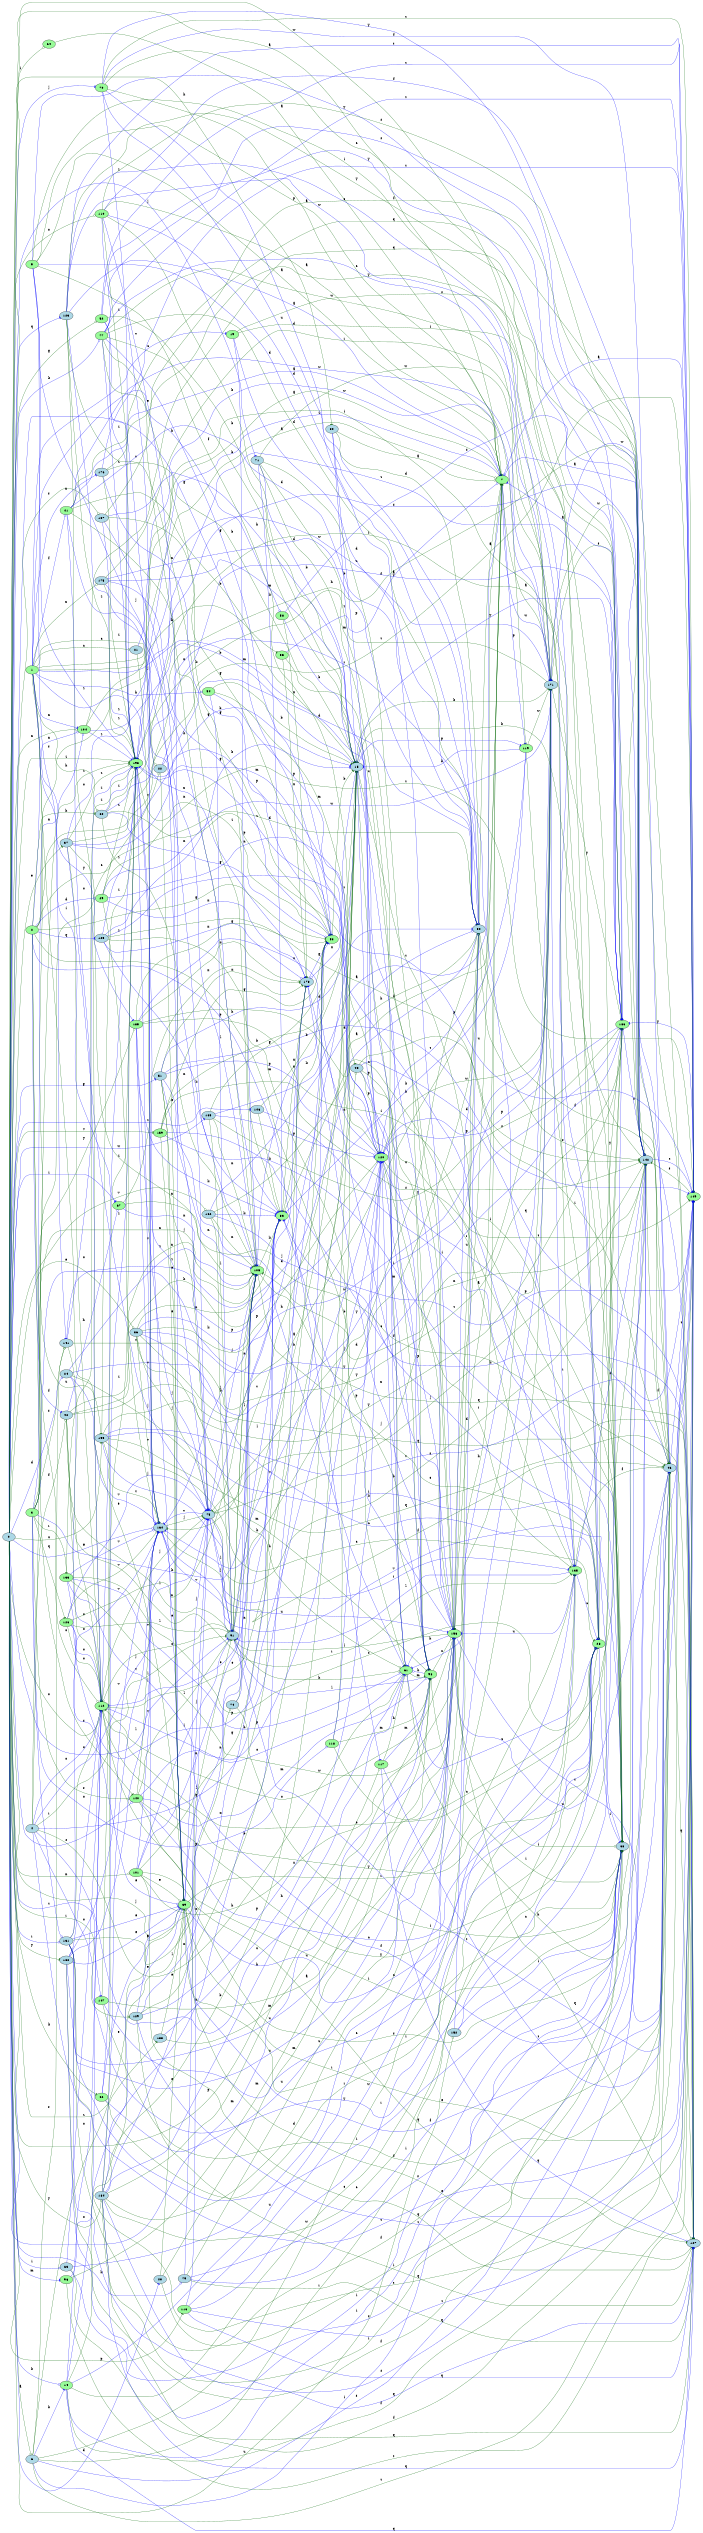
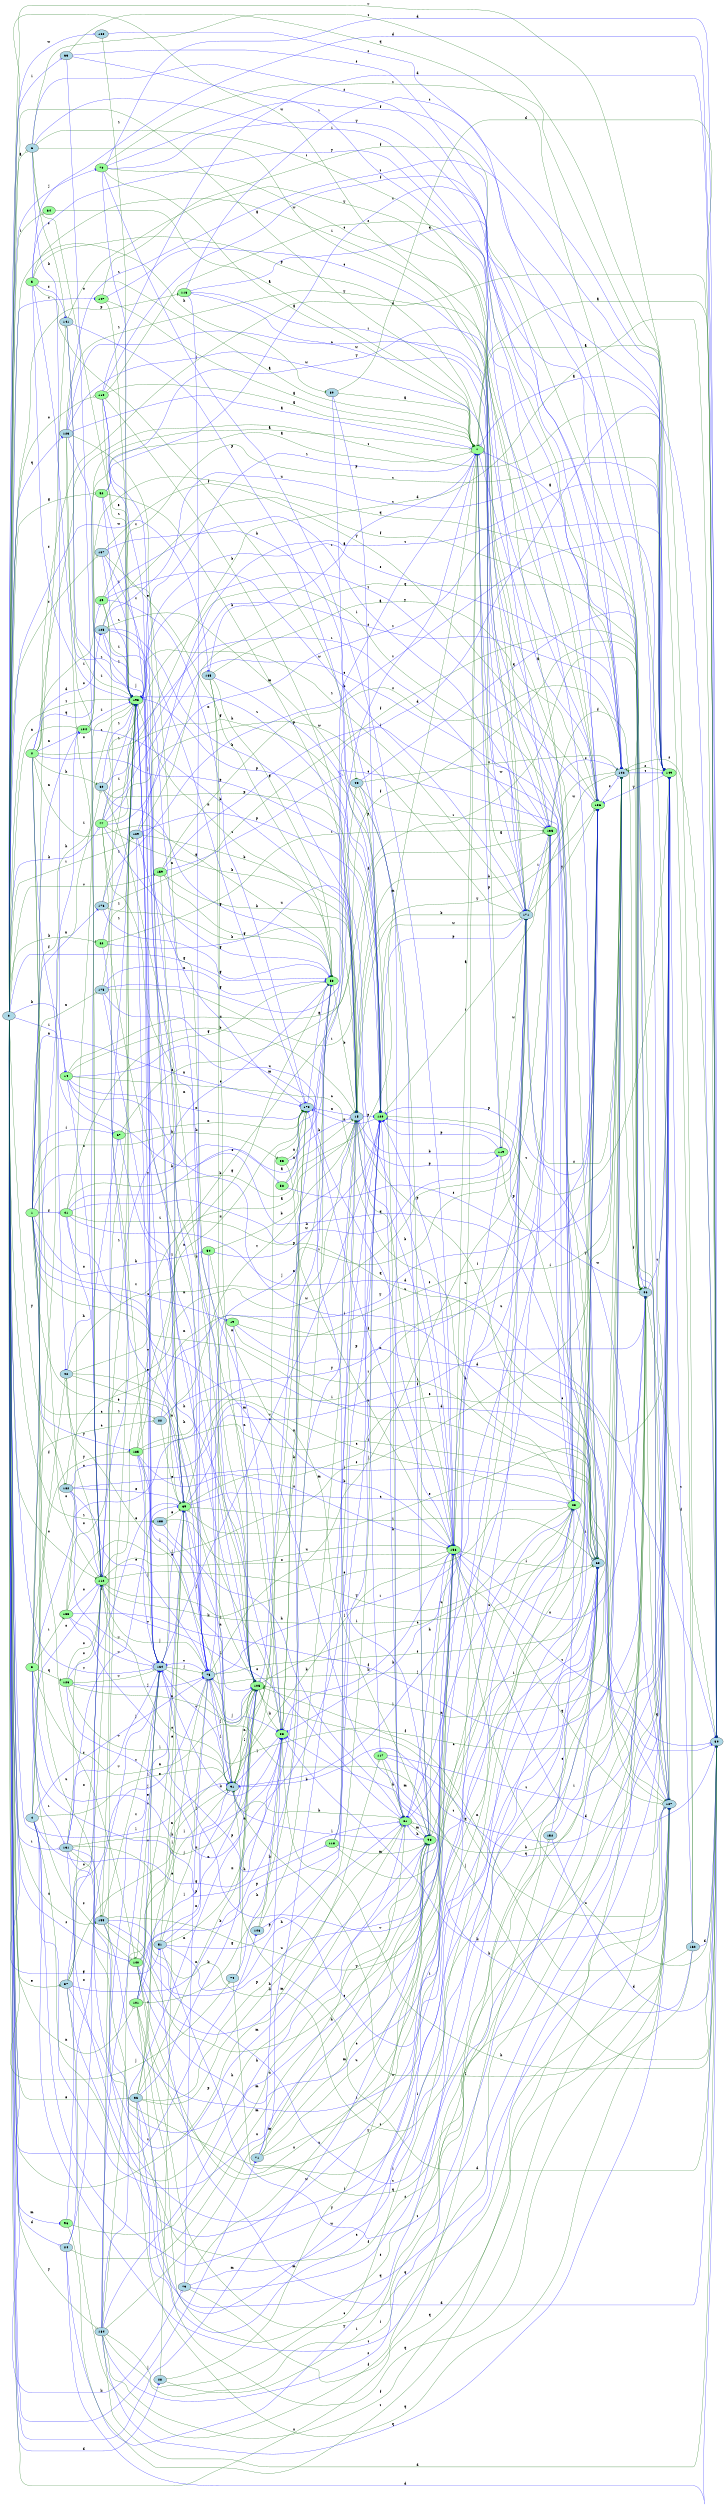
node "168": added
edge "15" -> "186": color blue -> darkgreen
node "21": removed
edge "162" -> "149": reversed
